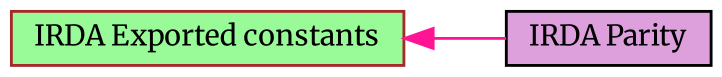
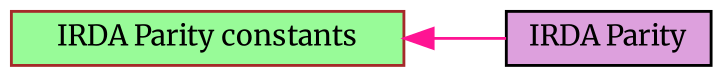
node "IRDA Exported constants": label "IRDA Exported constants" -> "IRDA Parity constants"
